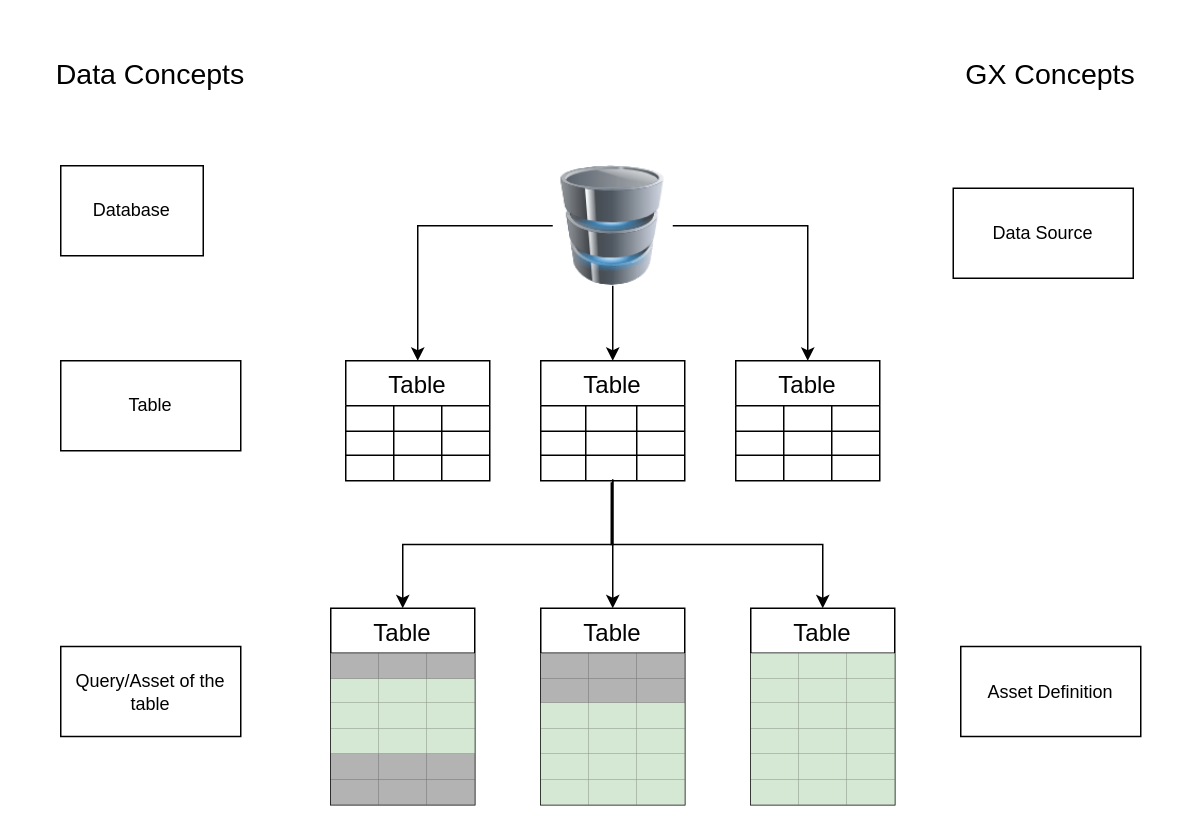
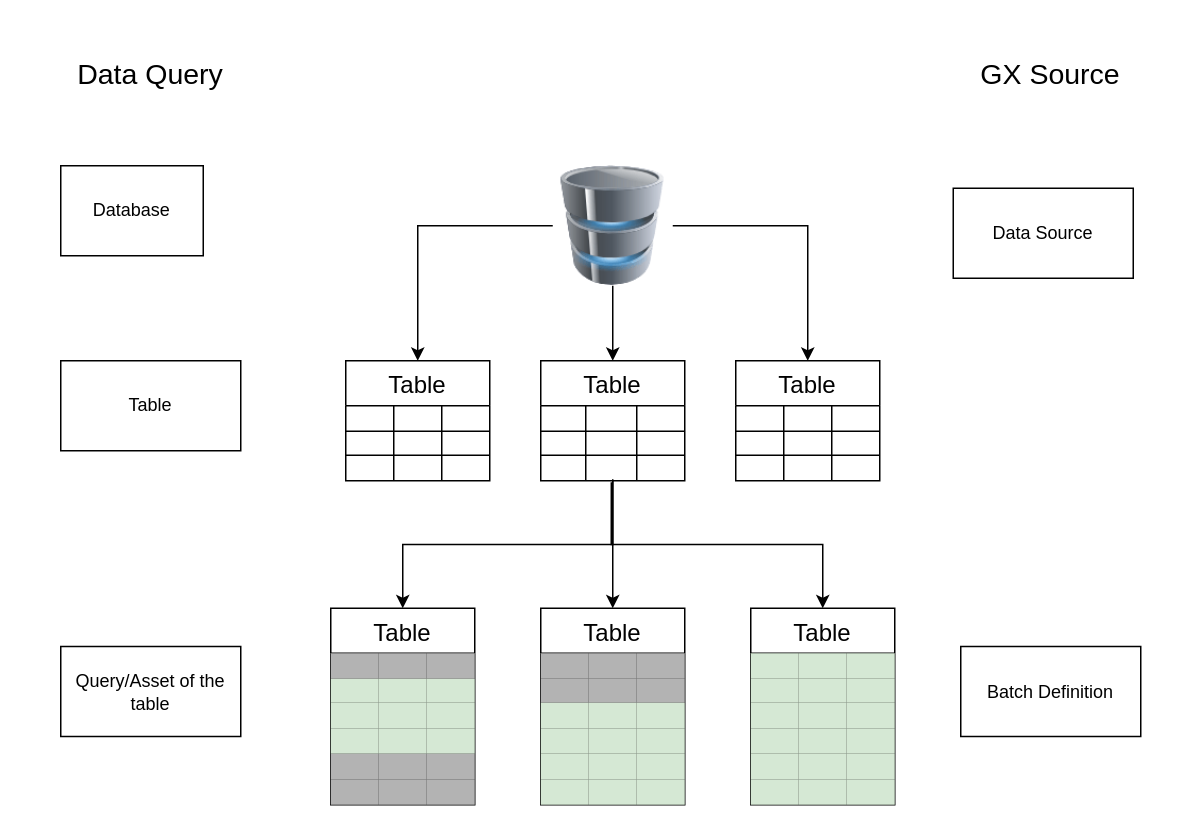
node "Data Concepts": label "Data Concepts" -> "Data Query"
node "GX Concepts": label "GX Concepts" -> "GX Source"
node "Asset Definition": label "Asset Definition" -> "Batch Definition"
